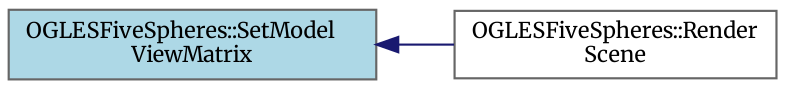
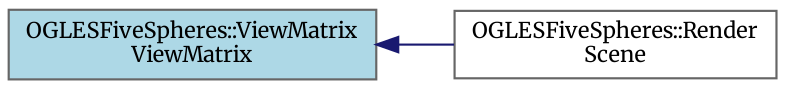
node "OGLESFiveSpheres::SetModel ViewMatrix": label "OGLESFiveSpheres::SetModel ViewMatrix" -> "OGLESFiveSpheres::ViewMatrix ViewMatrix"
